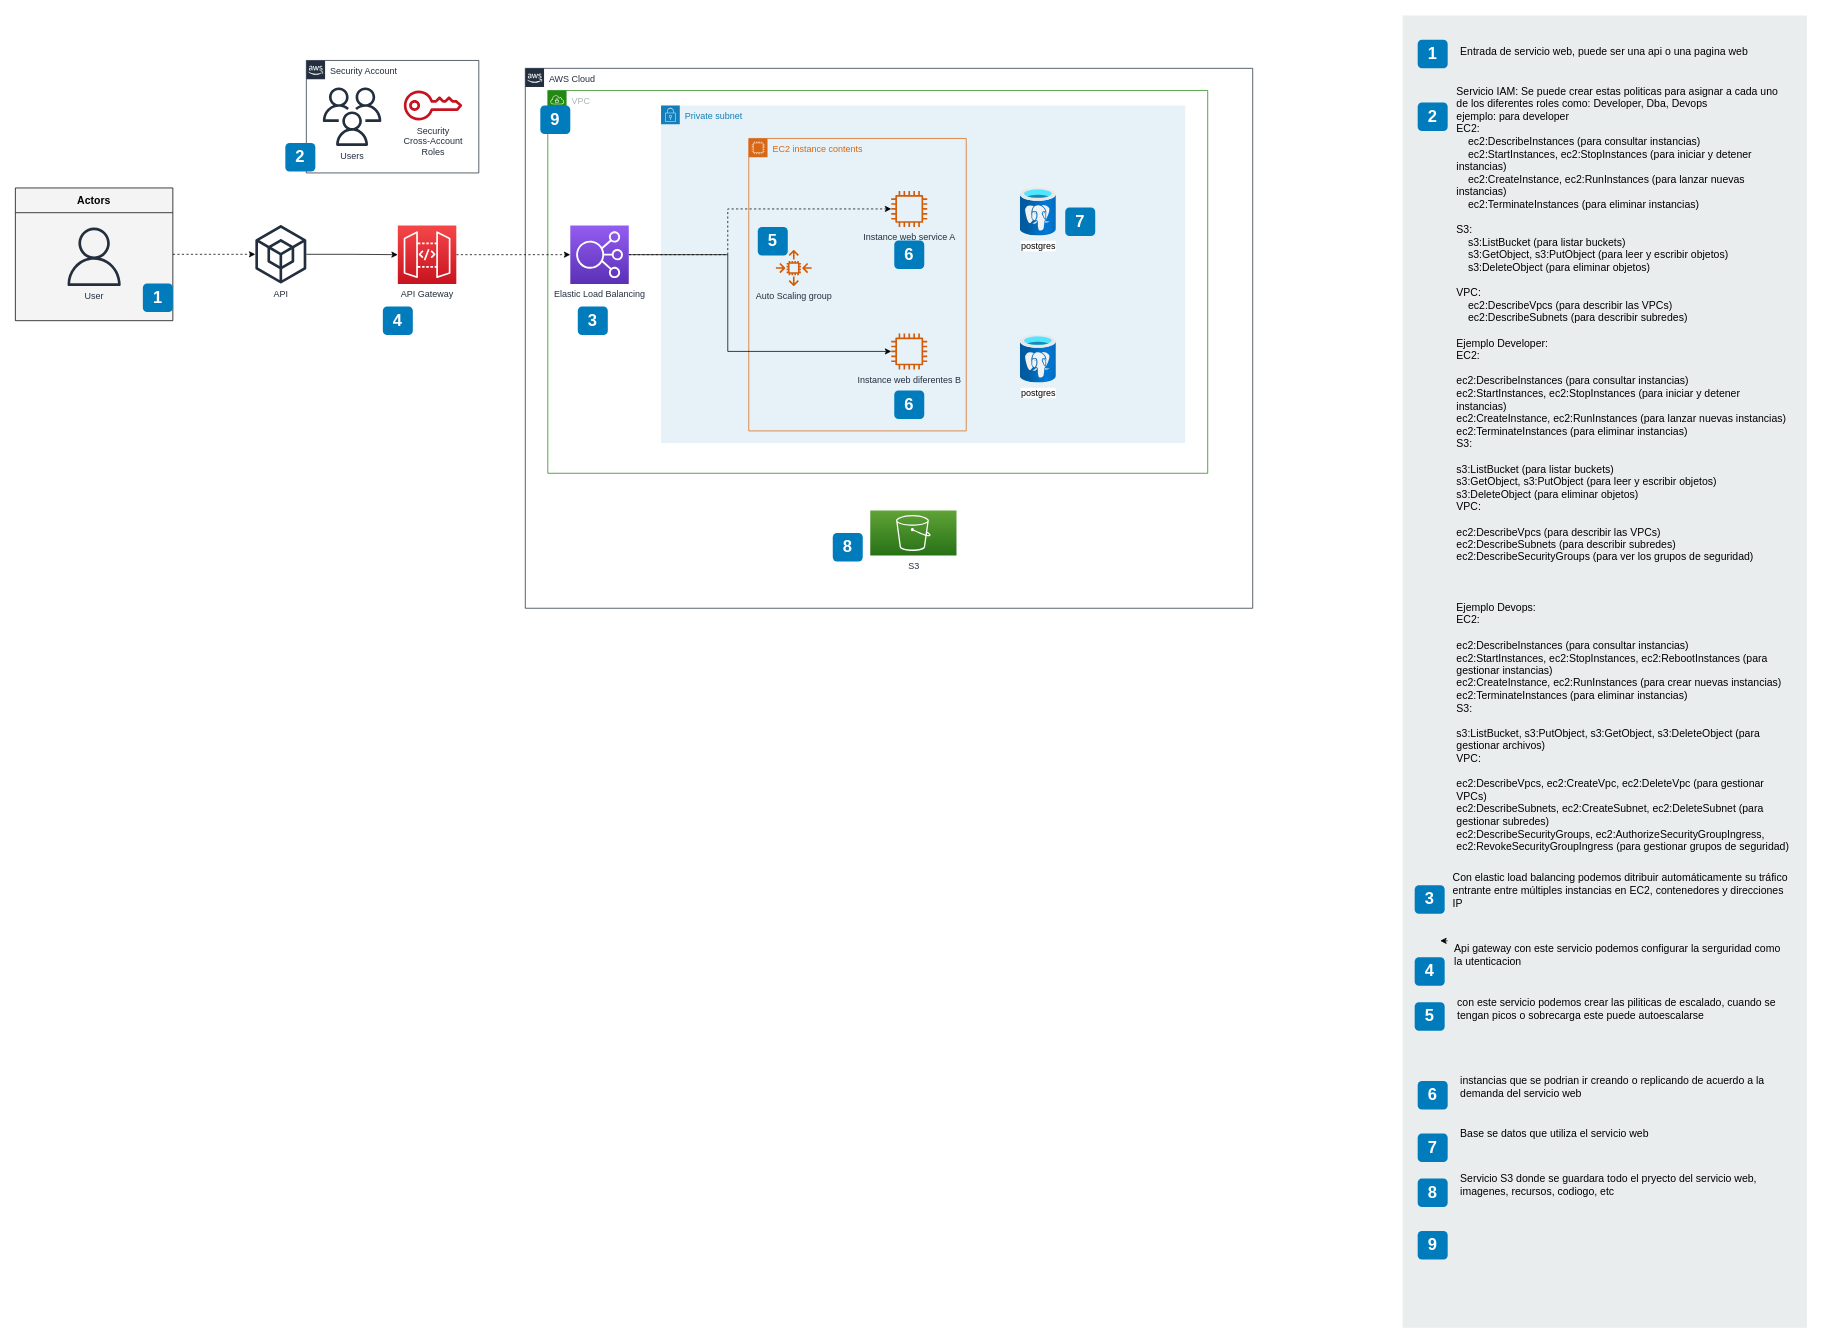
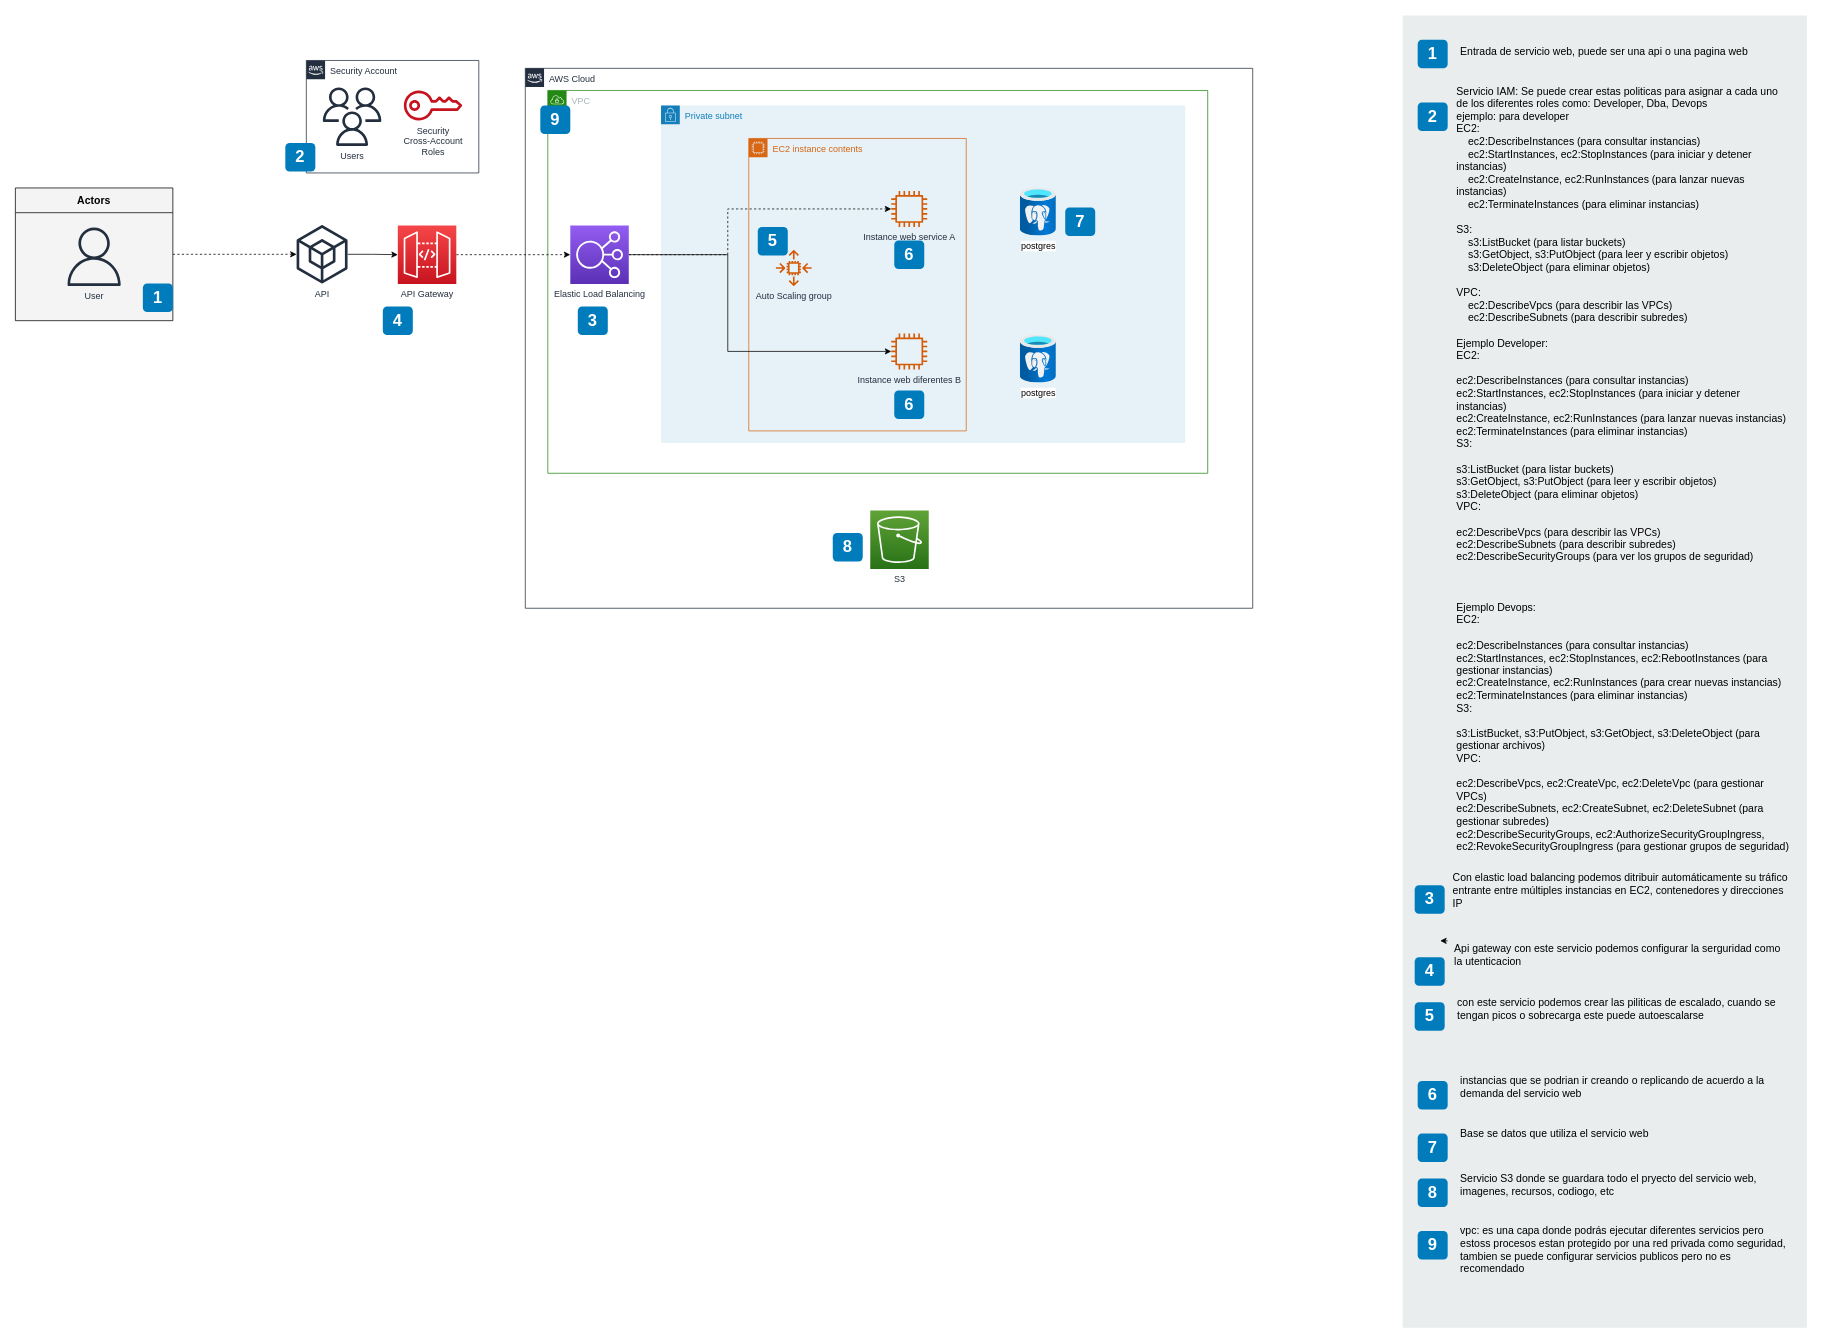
node "API": moved (281, 254) -> (322, 254)
node "S3": size 86x45 -> 59x59
node "vpc: es una capa donde podrás ejecutar diferentes servicios pero estoss procesos estan protegido por una red privada como seguridad, tambien se puede configurar servicios publicos pero no es recomendado": added
